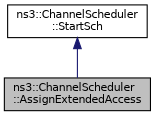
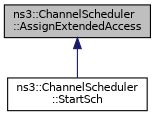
edge "ns3::ChannelScheduler ::AssignExtendedAccess" -> "ns3::ChannelScheduler ::StartSch": reversed
